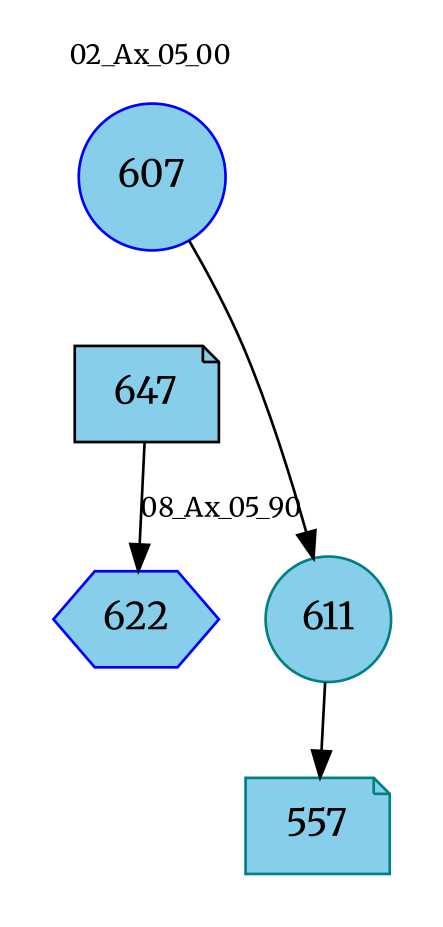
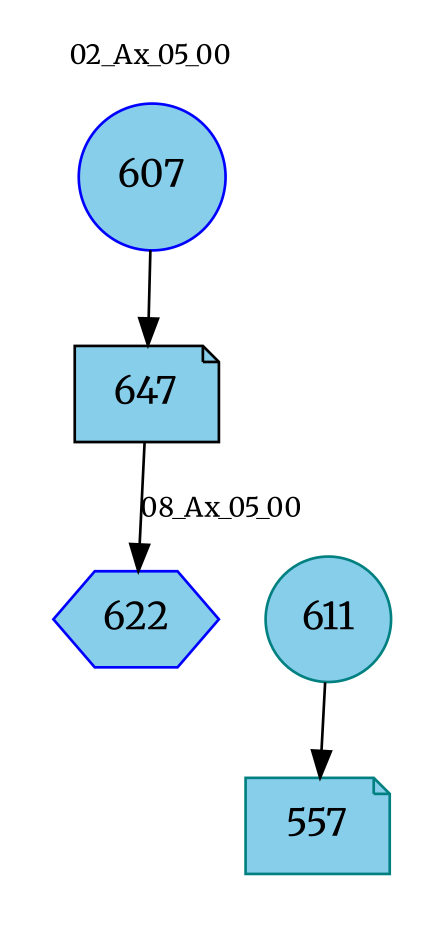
edge "607" -> "611": now "607" -> "647"
cluster "08_Ax_05_90": label "08_Ax_05_90" -> "08_Ax_05_00"
